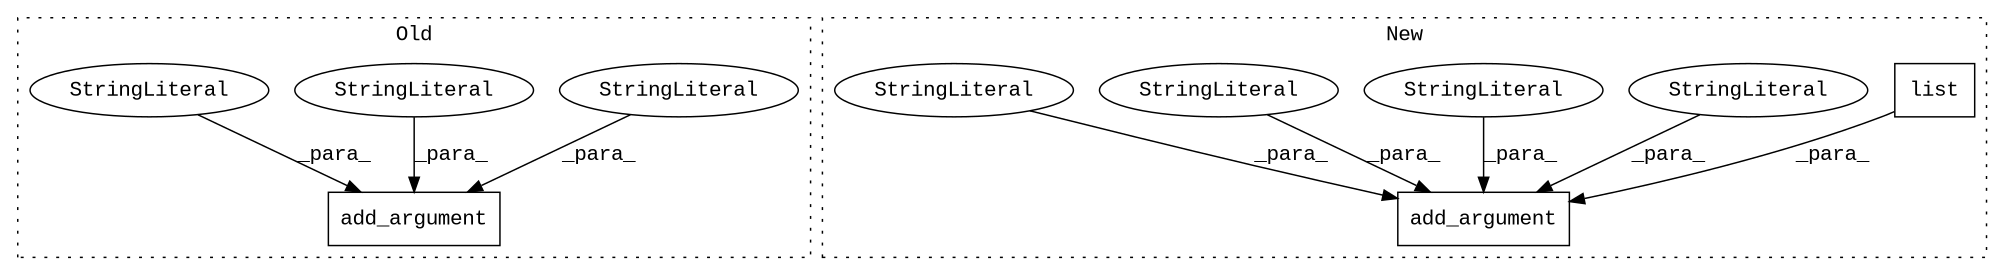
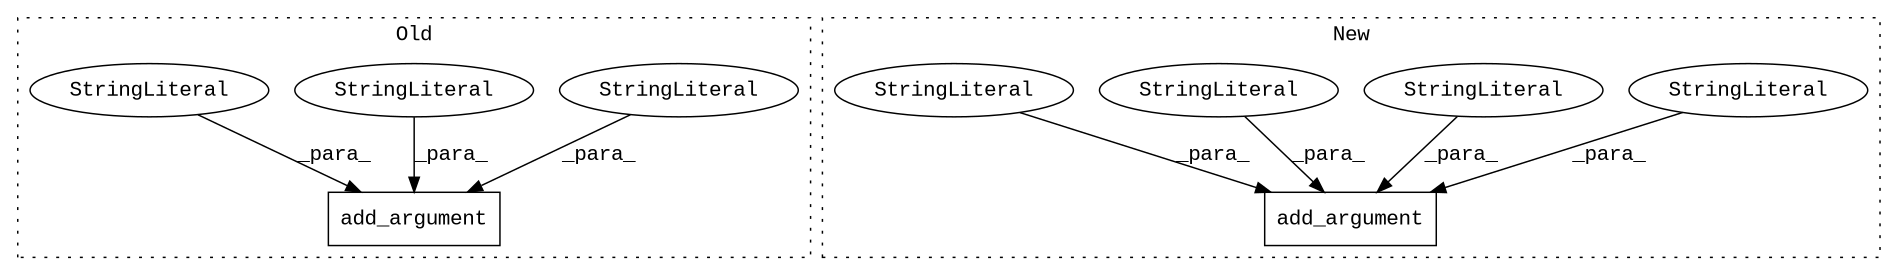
node "list": removed
